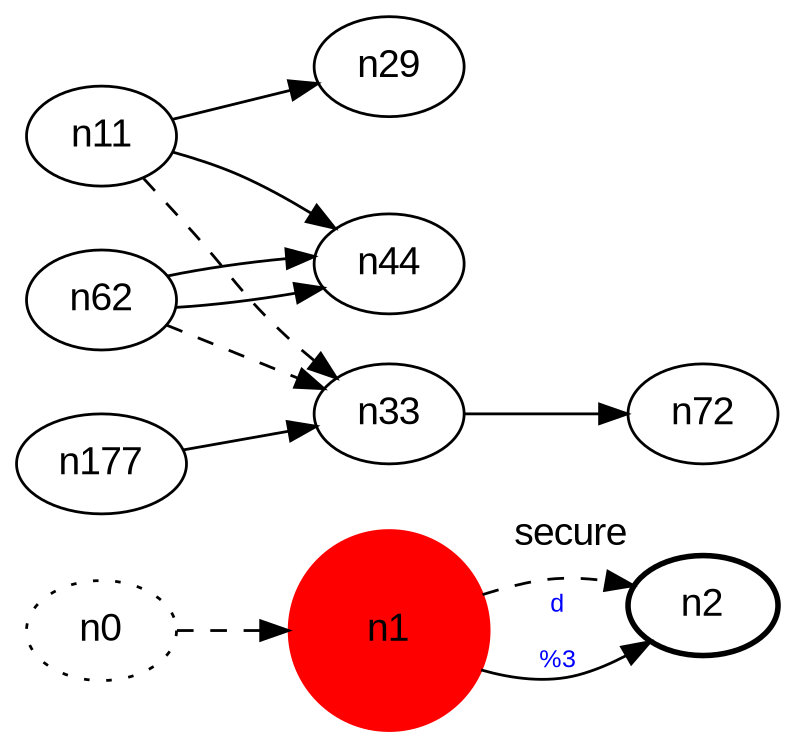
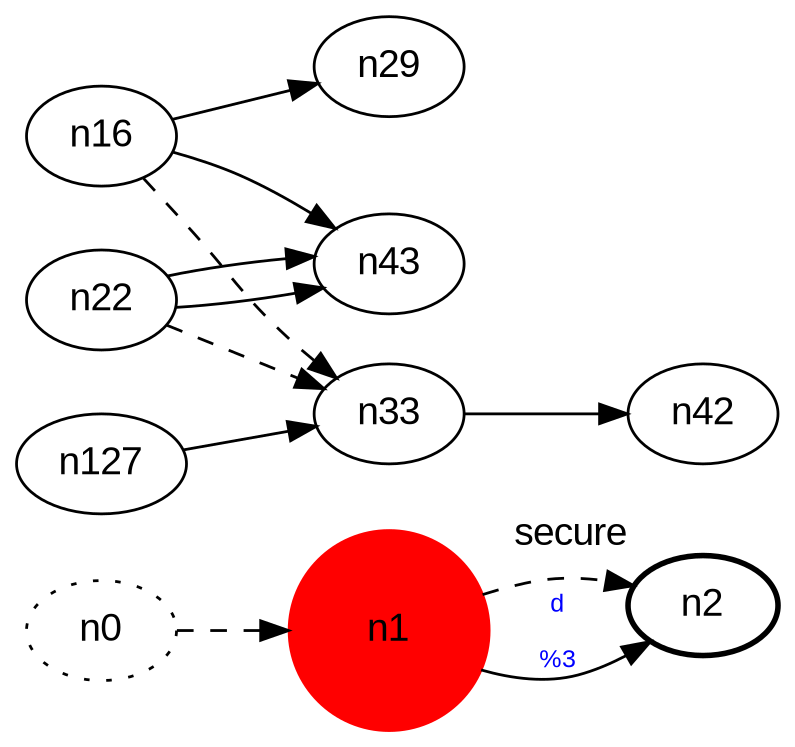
node "n11": label "n11" -> "n16"
node "n44": label "n44" -> "n43"
node "n62": label "n62" -> "n22"
node "n72": label "n72" -> "n42"
node "n177": label "n177" -> "n127"
